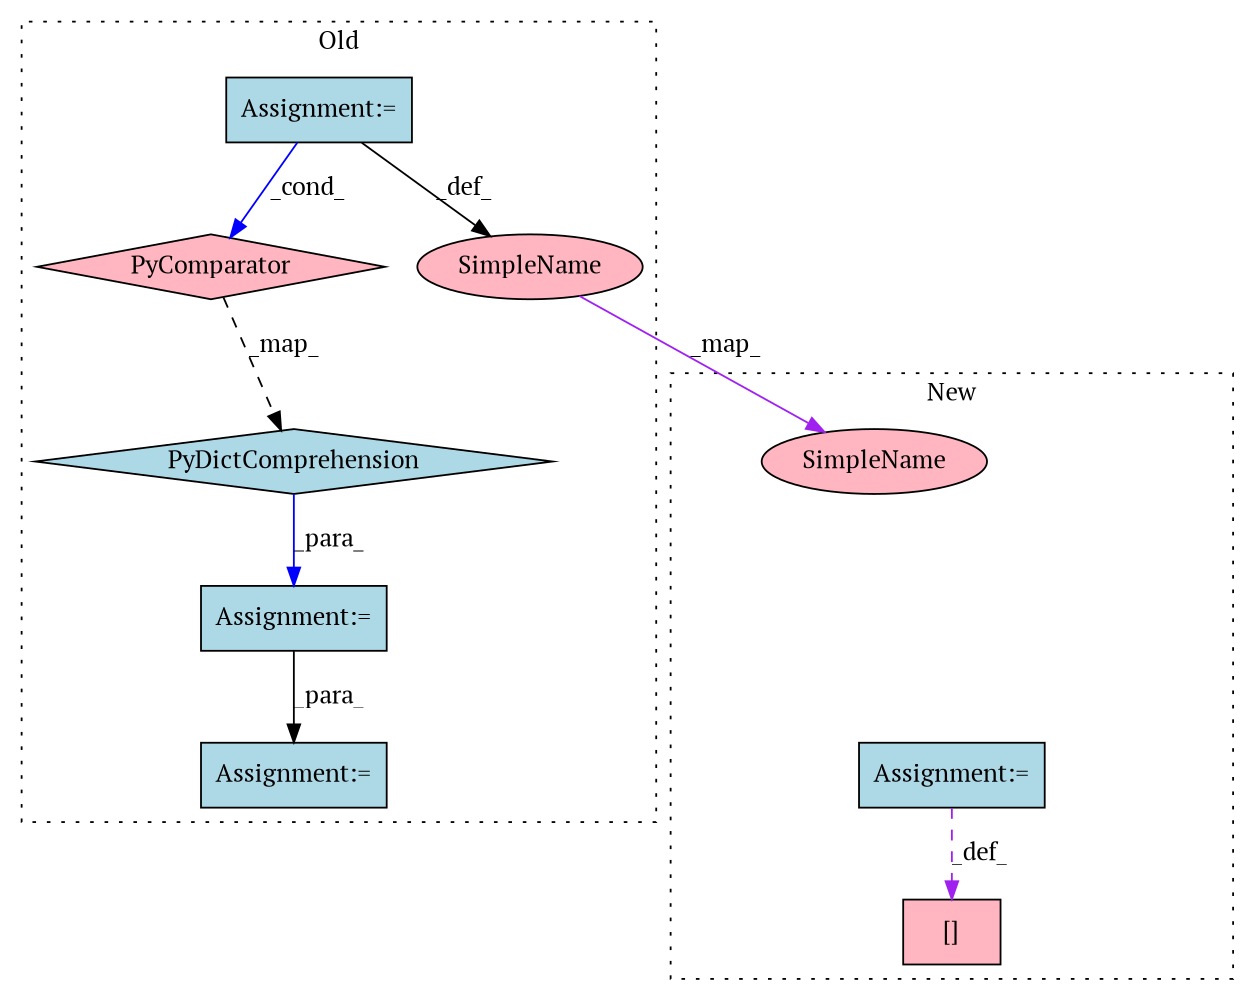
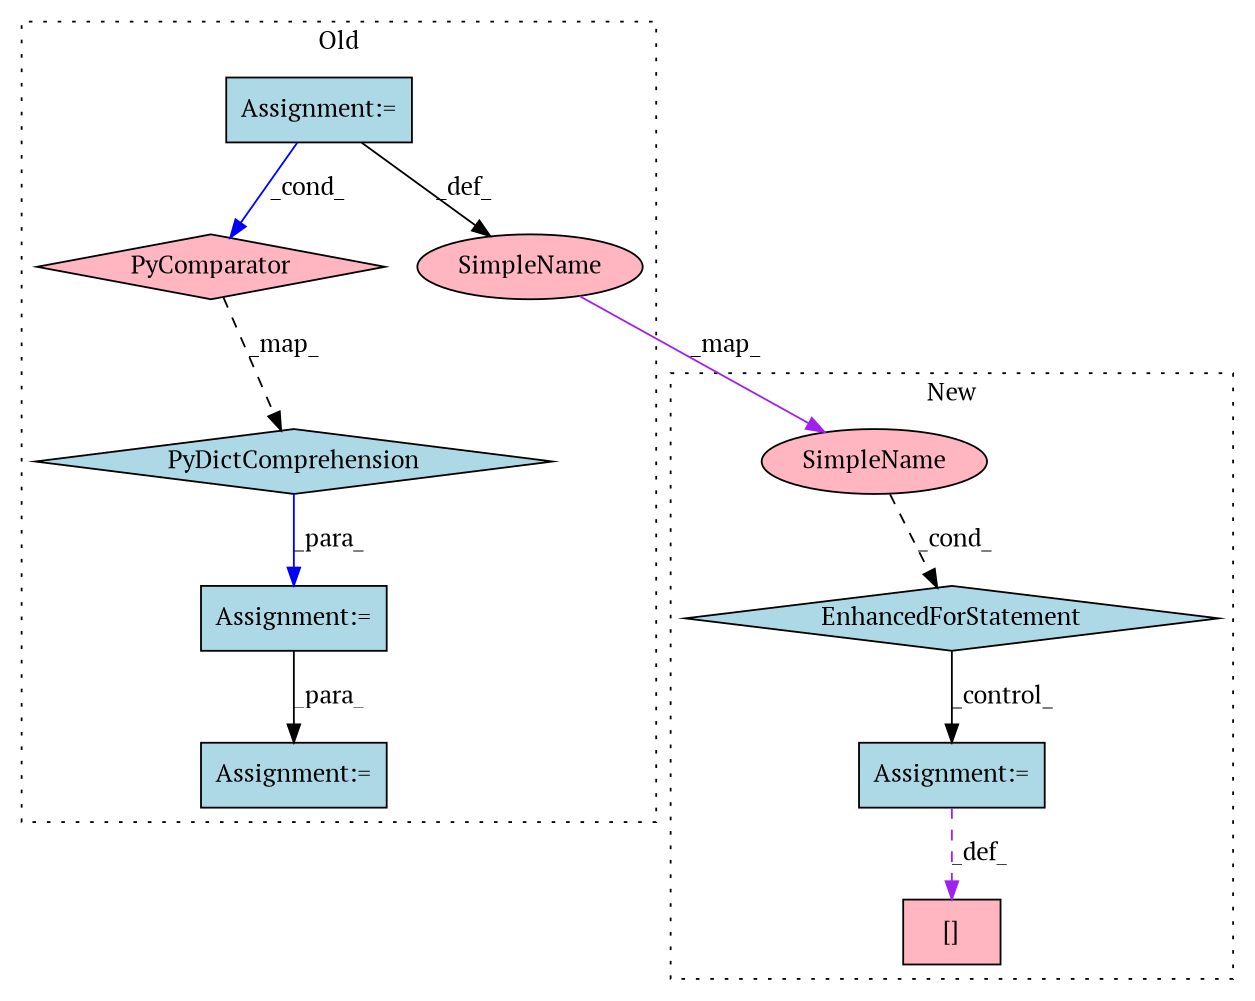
node "EnhancedForStatement": added
